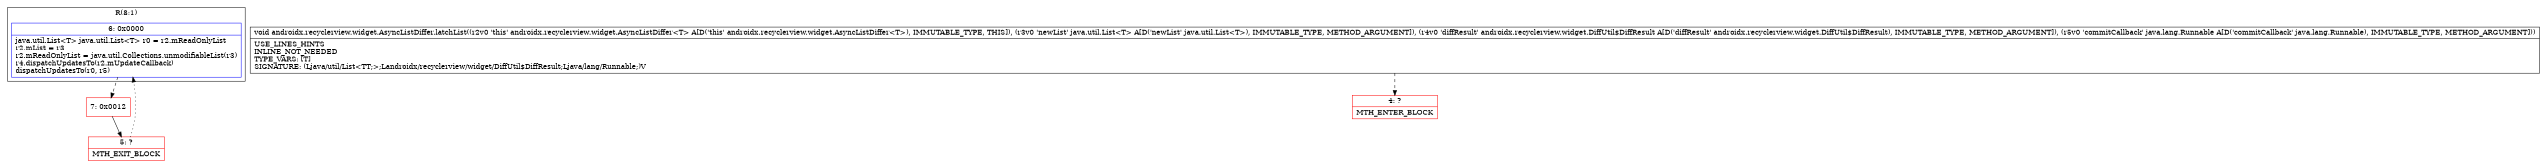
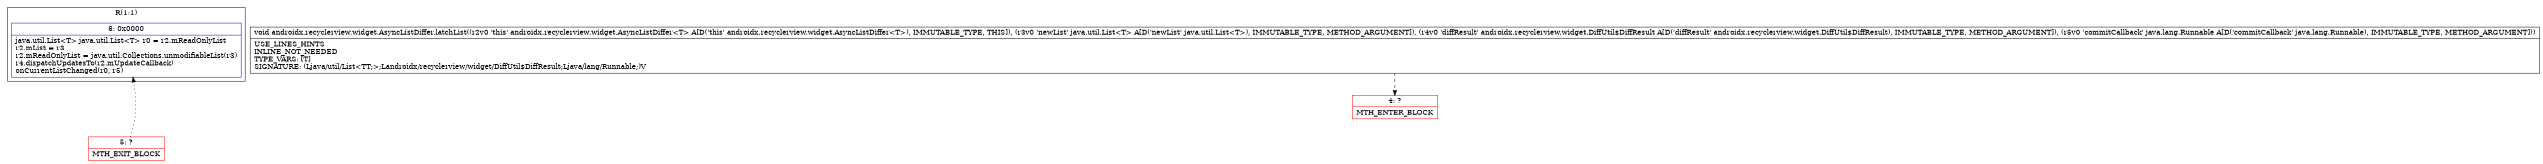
cluster "R(8:1)": label "R(8:1)" -> "R(1:1)"
node "6: 0x0000": text "dispatchUpdatesTo(r0, r5)" -> "onCurrentListChanged(r0, r5)"
node "7: 0x0012": removed
